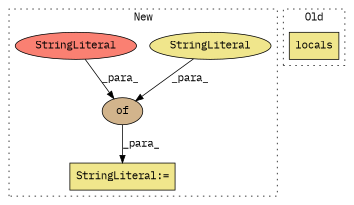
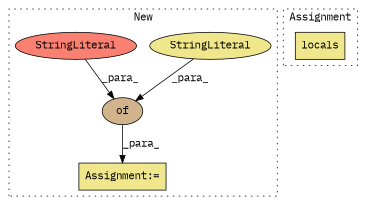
cluster "Old": label "Old" -> "Assignment"
node "StringLiteral:=": label "StringLiteral:=" -> "Assignment:="
